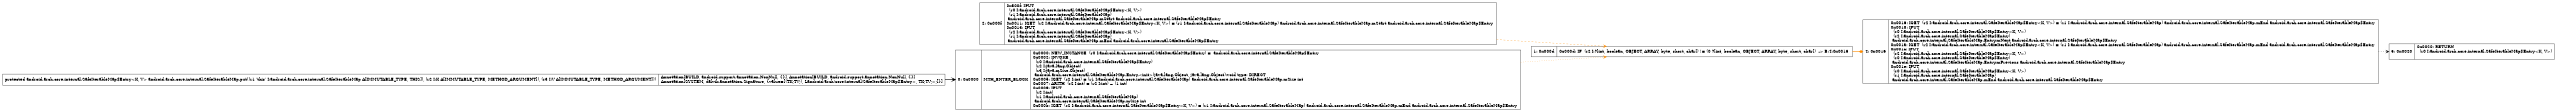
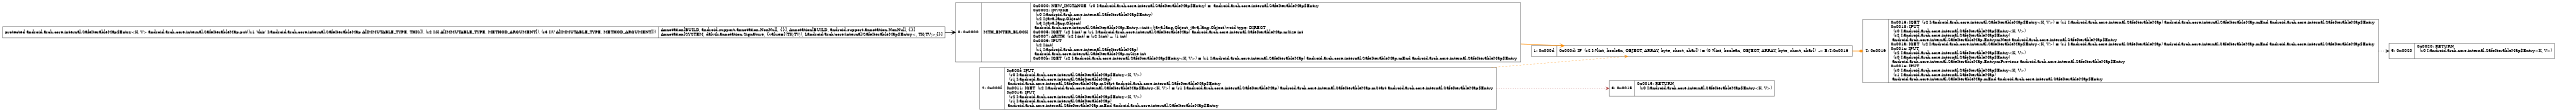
edge "0: 0x0000" -> "1: 0x000d": style dotted -> bold
node "0: 0x0000": text "(r3 I:java.mSize.Object)" -> "(r3 I:java.lang.Object)"
node "3: 0x0015": added
